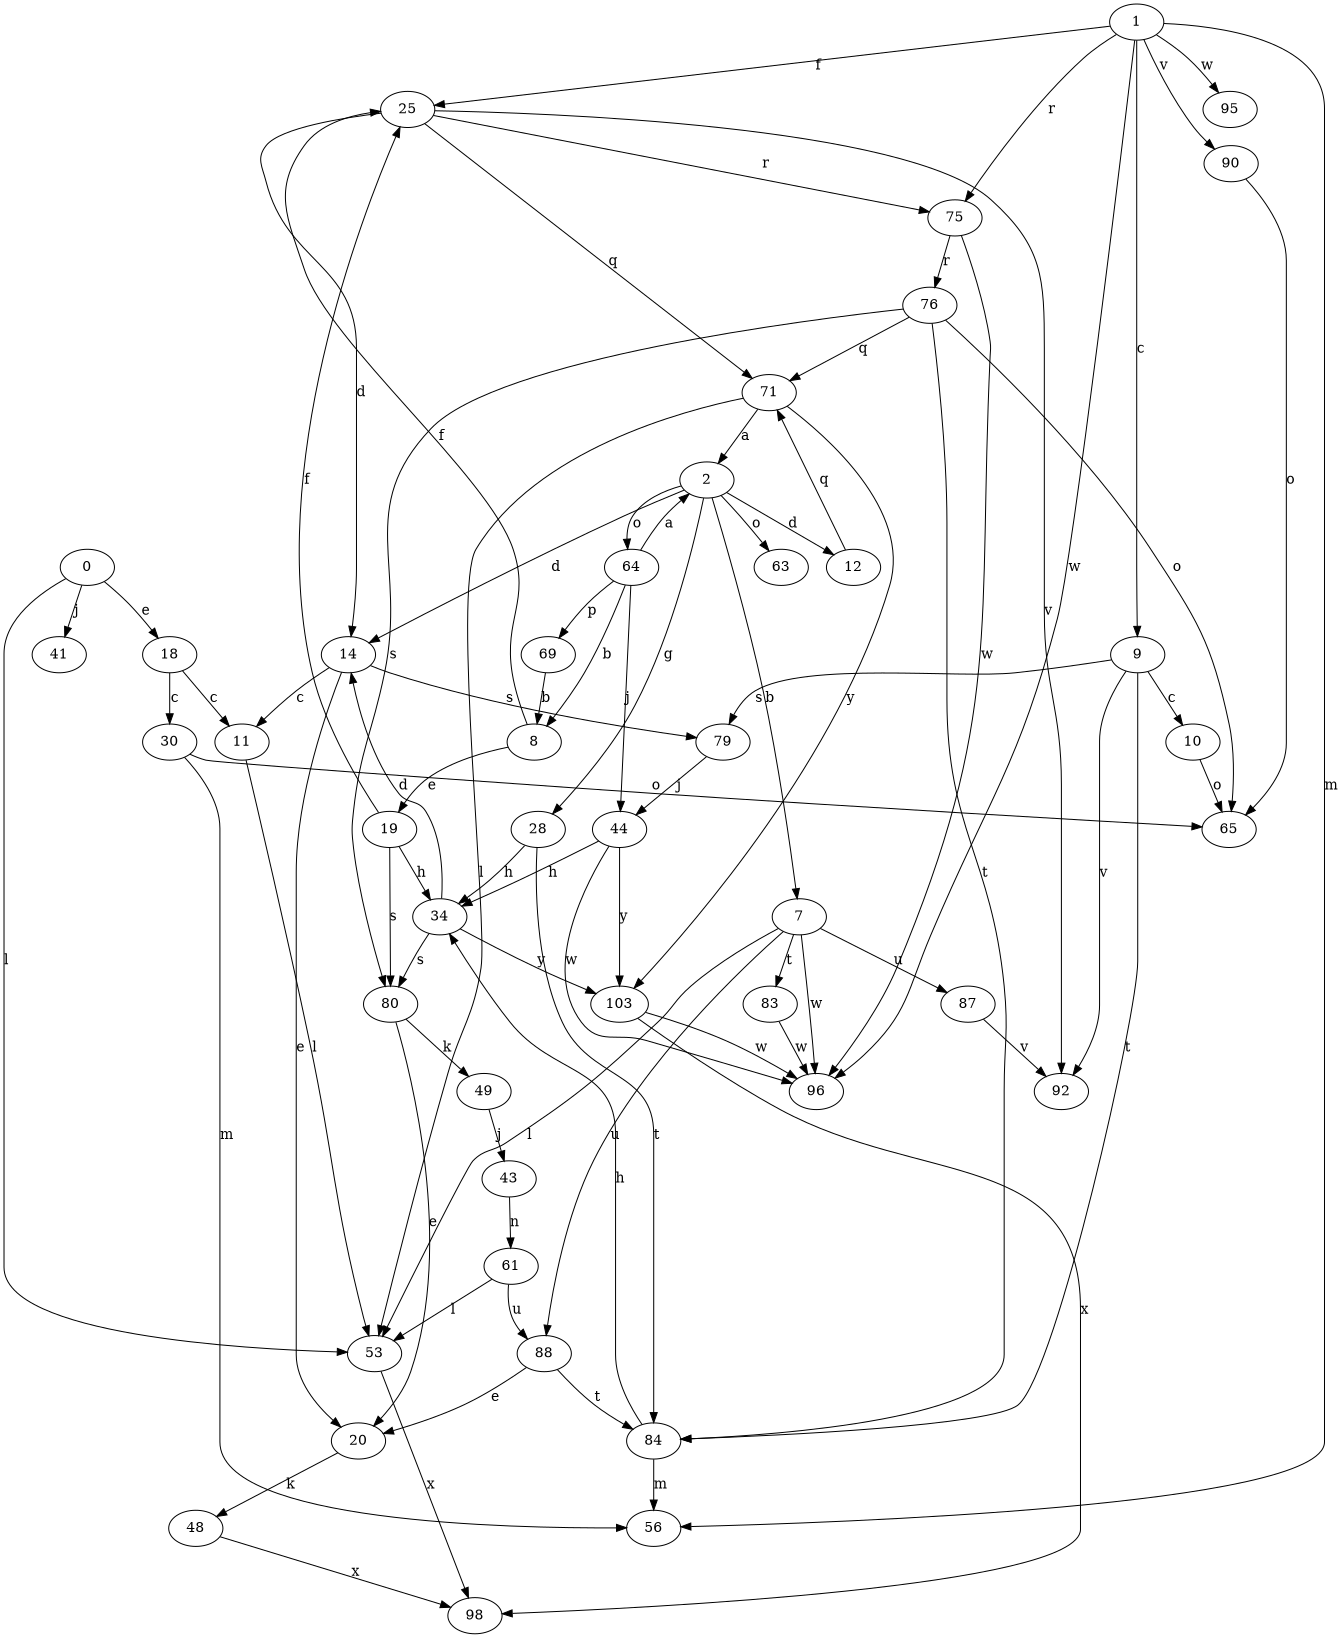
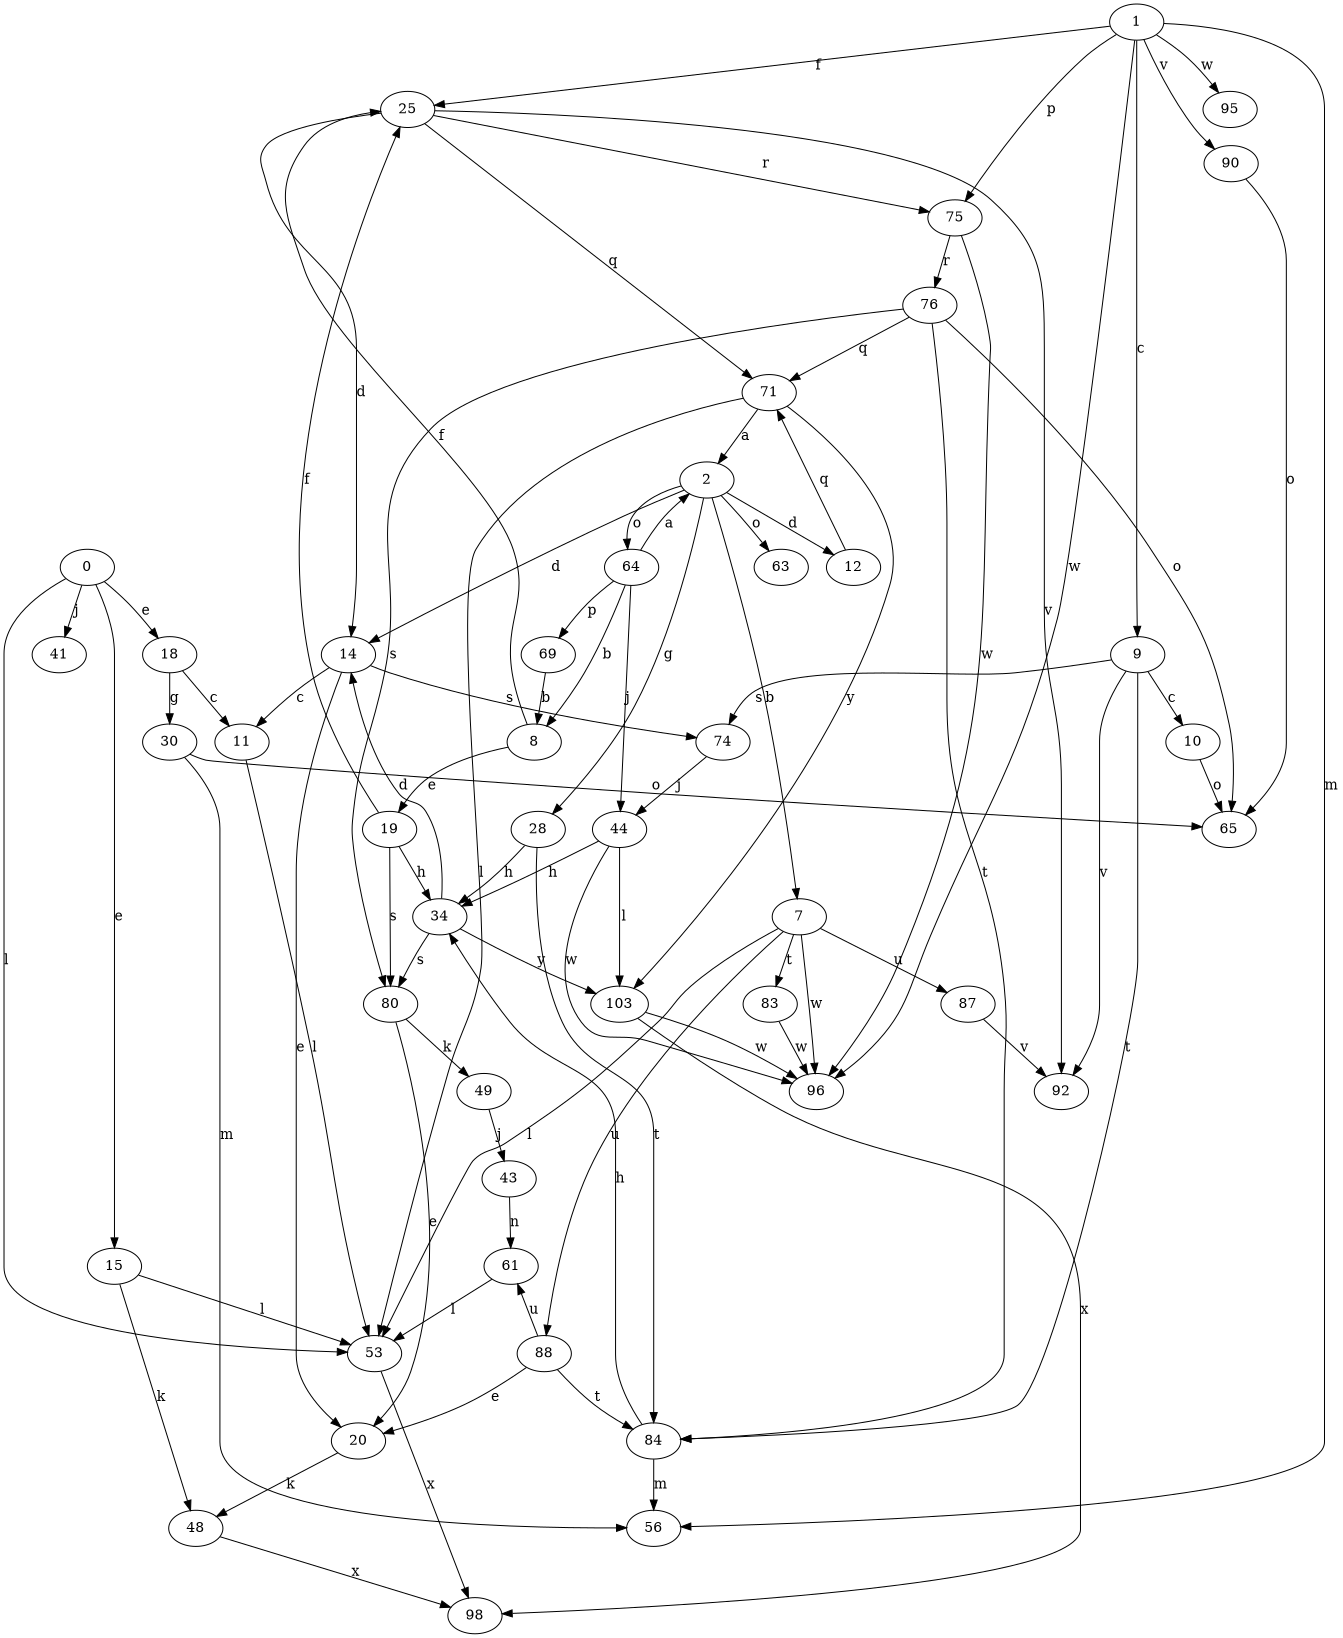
edge "1" -> "75": label "r" -> "p"
edge "18" -> "30": label "c" -> "g"
node "79": label "79" -> "74"
edge "44" -> "103": label "y" -> "l"
node "15": added
edge "61" -> "88": reversed
